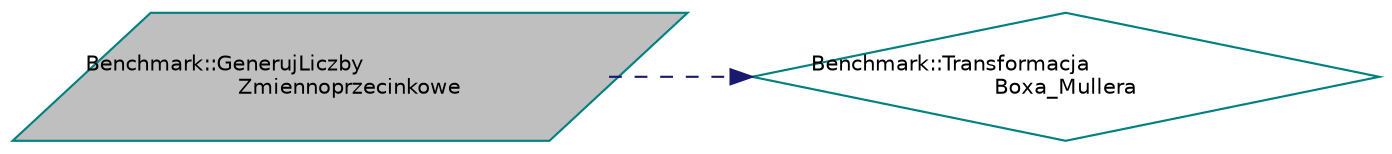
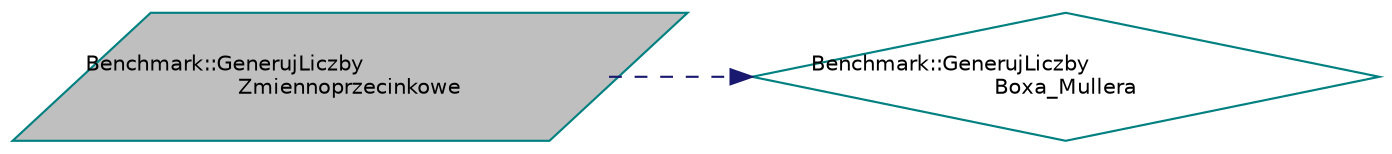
node "Benchmark::Transformacja Boxa_Mullera": label "Benchmark::Transformacja Boxa_Mullera" -> "Benchmark::GenerujLiczby Boxa_Mullera"
